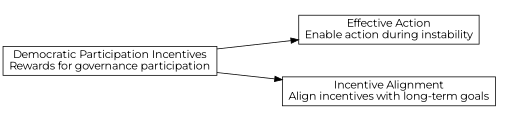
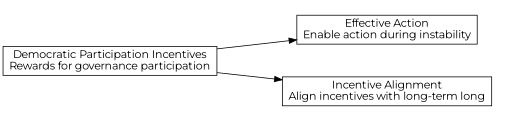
node "Incentive Alignment Align incentives with long-term goals": label "Incentive Alignment Align incentives with long-term goals" -> "Incentive Alignment Align incentives with long-term long"
